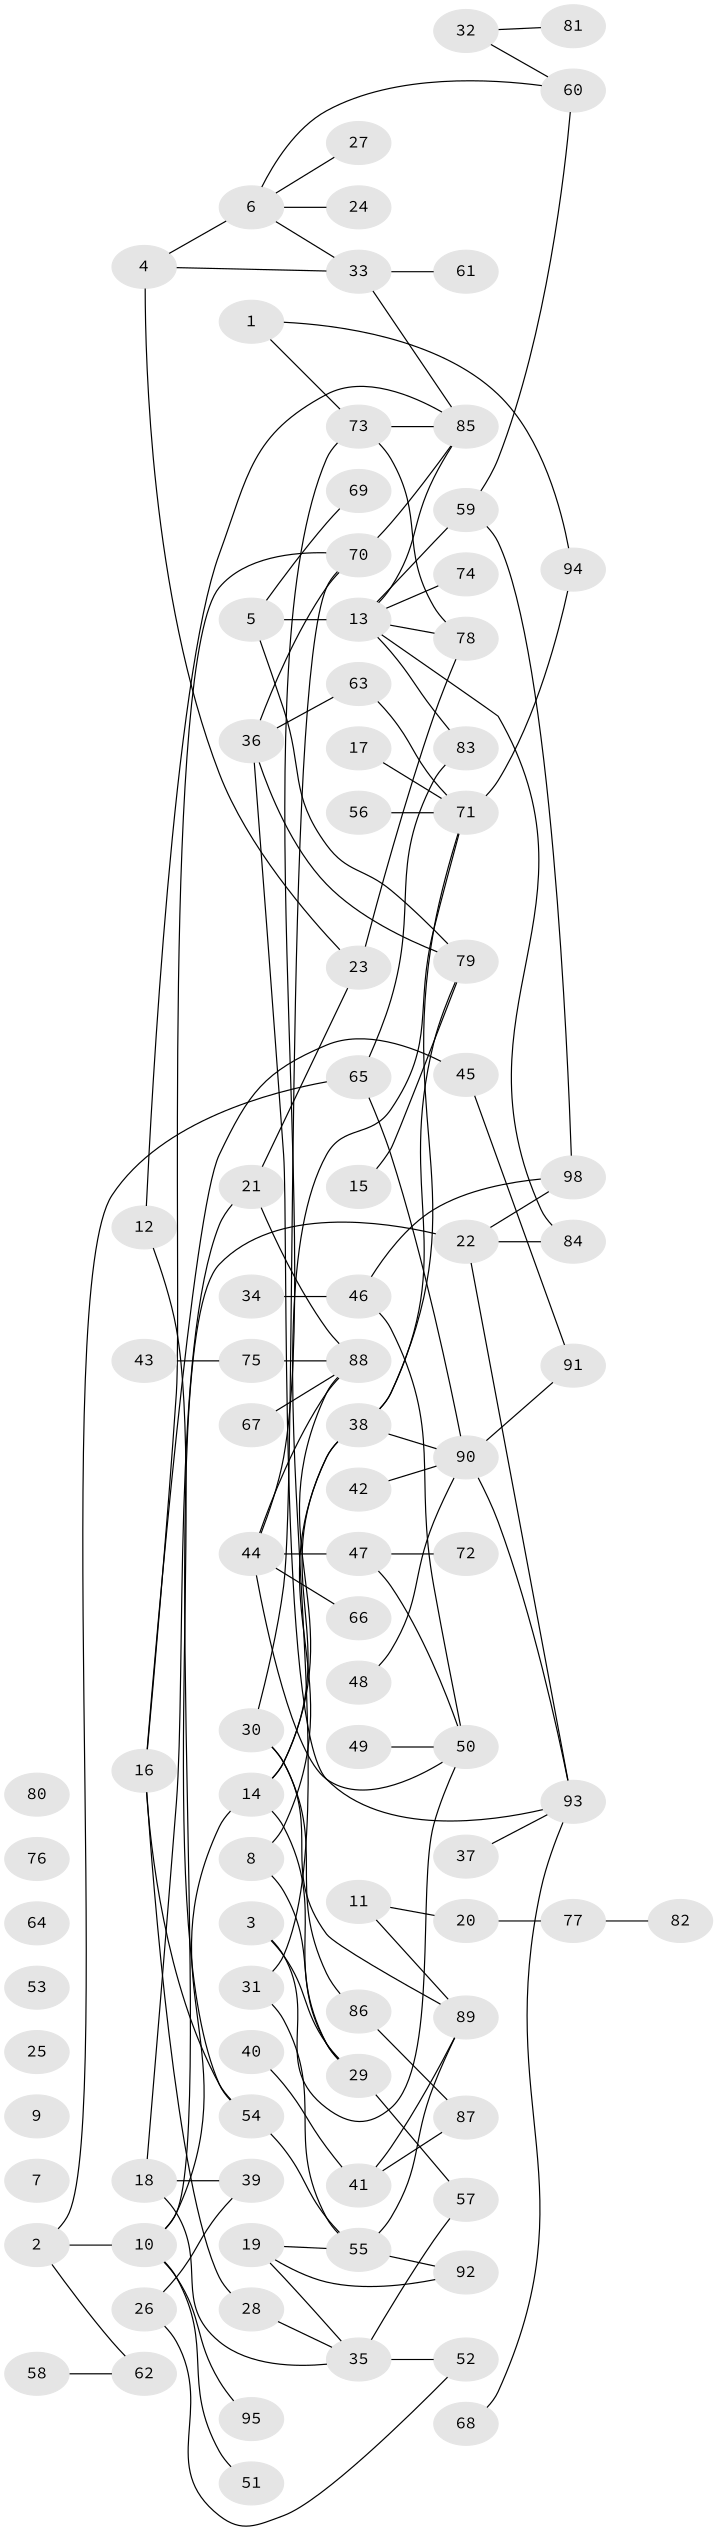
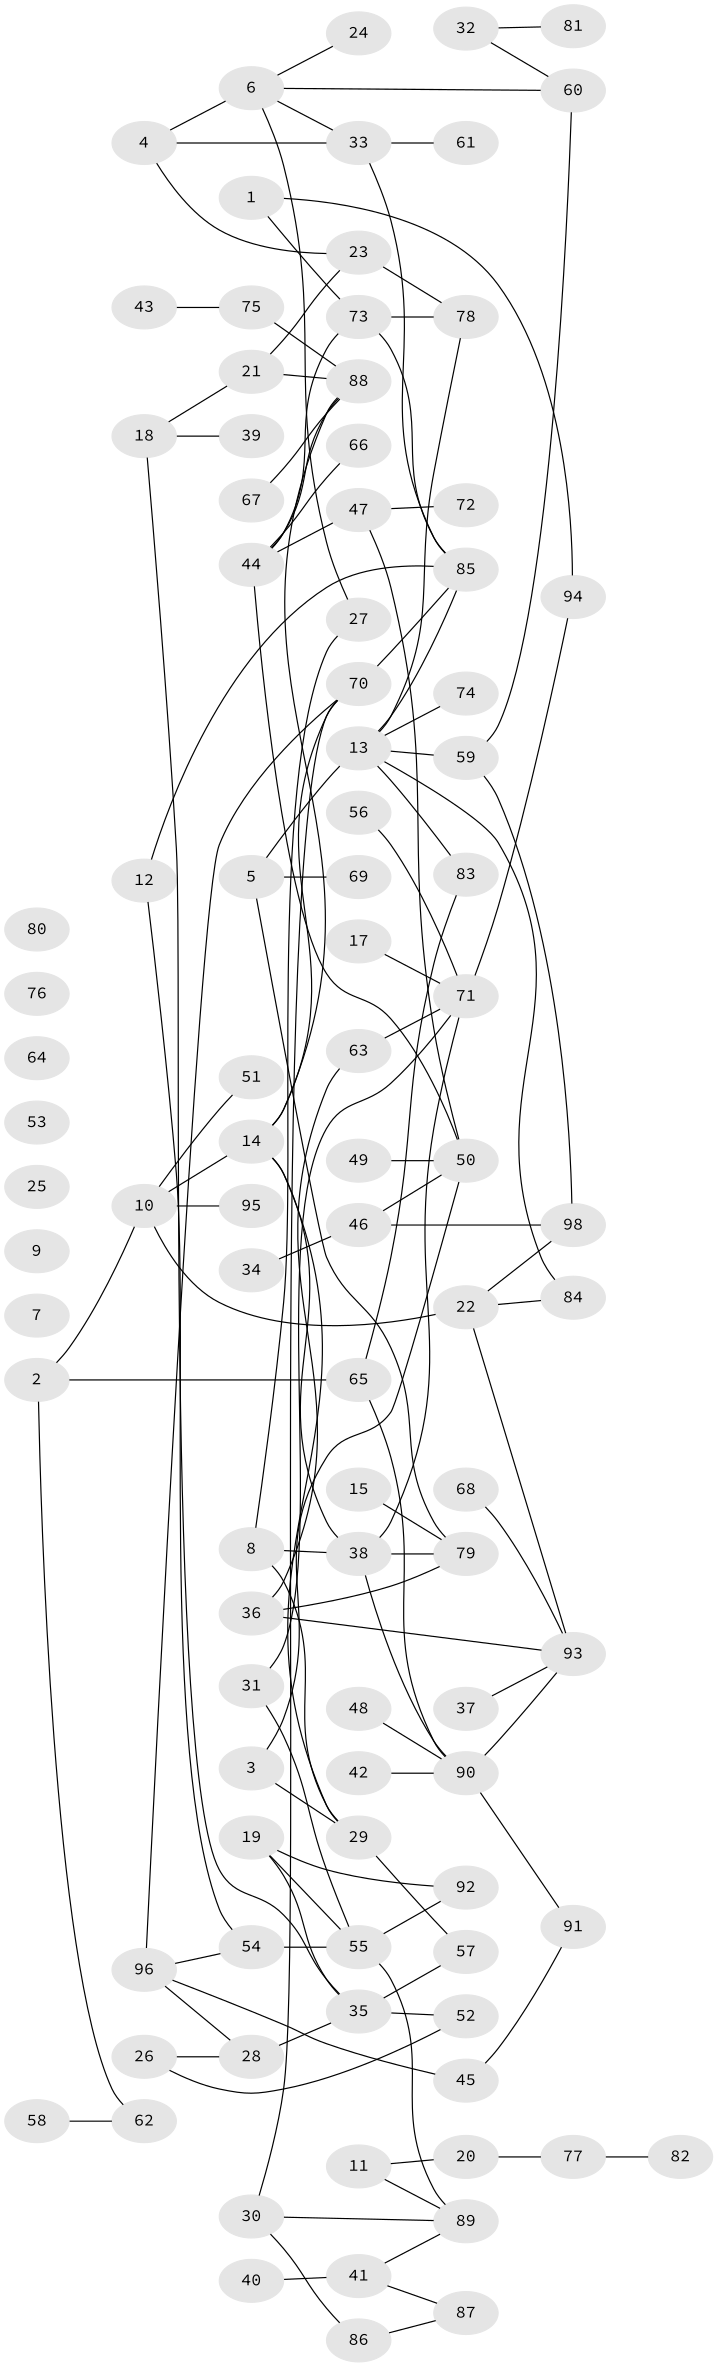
edge "70" -- "36": now "70" -- "14"
edge "27" -- "8": added
node "16": label "16" -> "96"
edge "39" -- "26": now "28" -- "26"
